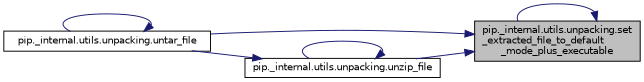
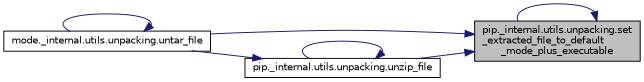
node "pip._internal.utils.unpacking.untar_file": label "pip._internal.utils.unpacking.untar_file" -> "mode._internal.utils.unpacking.untar_file"
